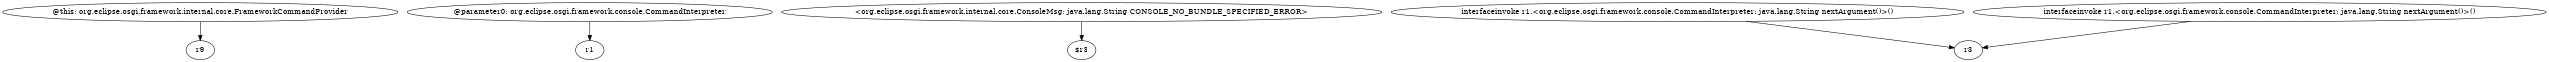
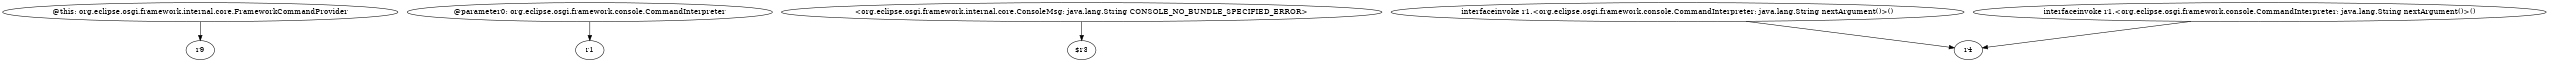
node "r3": label "r3" -> "r4"
